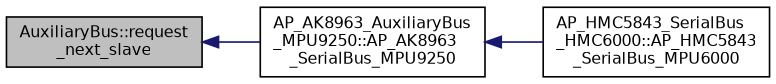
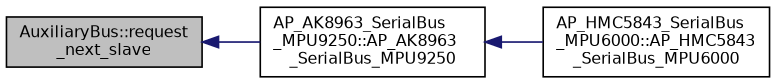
node "AP_AK8963_AuxiliaryBus _MPU9250::AP_AK8963 _SerialBus_MPU9250": label "AP_AK8963_AuxiliaryBus _MPU9250::AP_AK8963 _SerialBus_MPU9250" -> "AP_AK8963_SerialBus _MPU9250::AP_AK8963 _SerialBus_MPU9250"
node "AP_HMC5843_SerialBus _HMC6000::AP_HMC5843 _SerialBus_MPU6000": label "AP_HMC5843_SerialBus _HMC6000::AP_HMC5843 _SerialBus_MPU6000" -> "AP_HMC5843_SerialBus _MPU6000::AP_HMC5843 _SerialBus_MPU6000"
